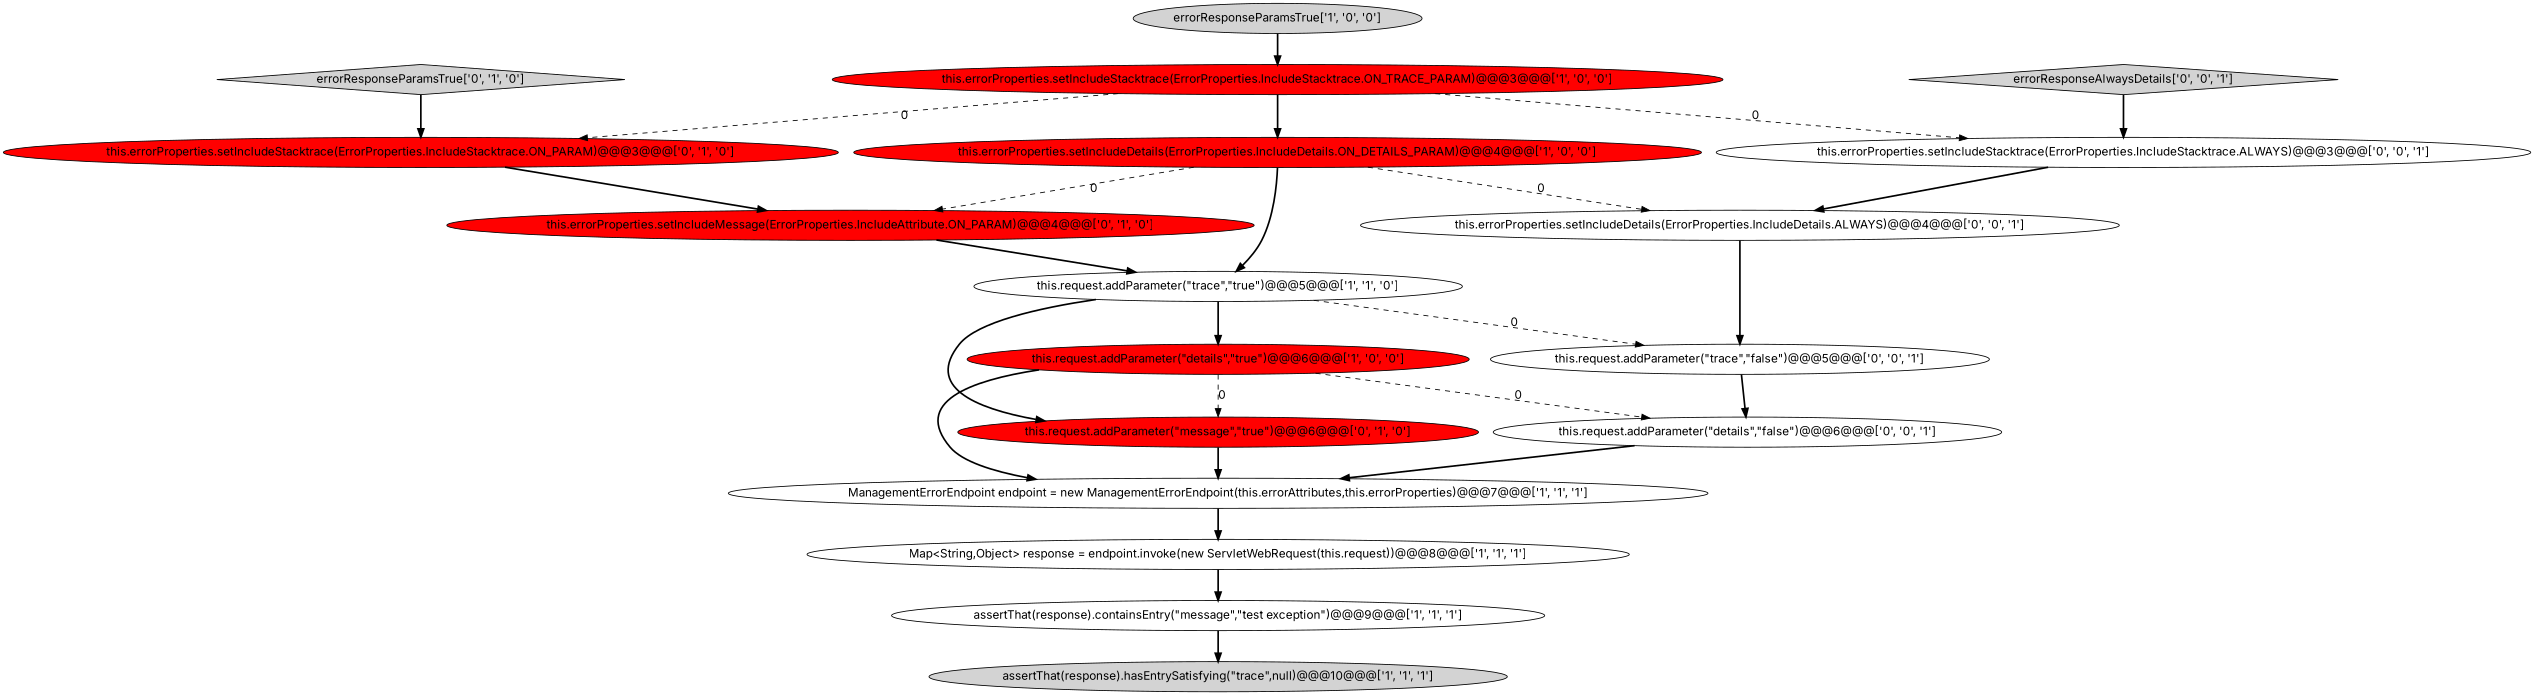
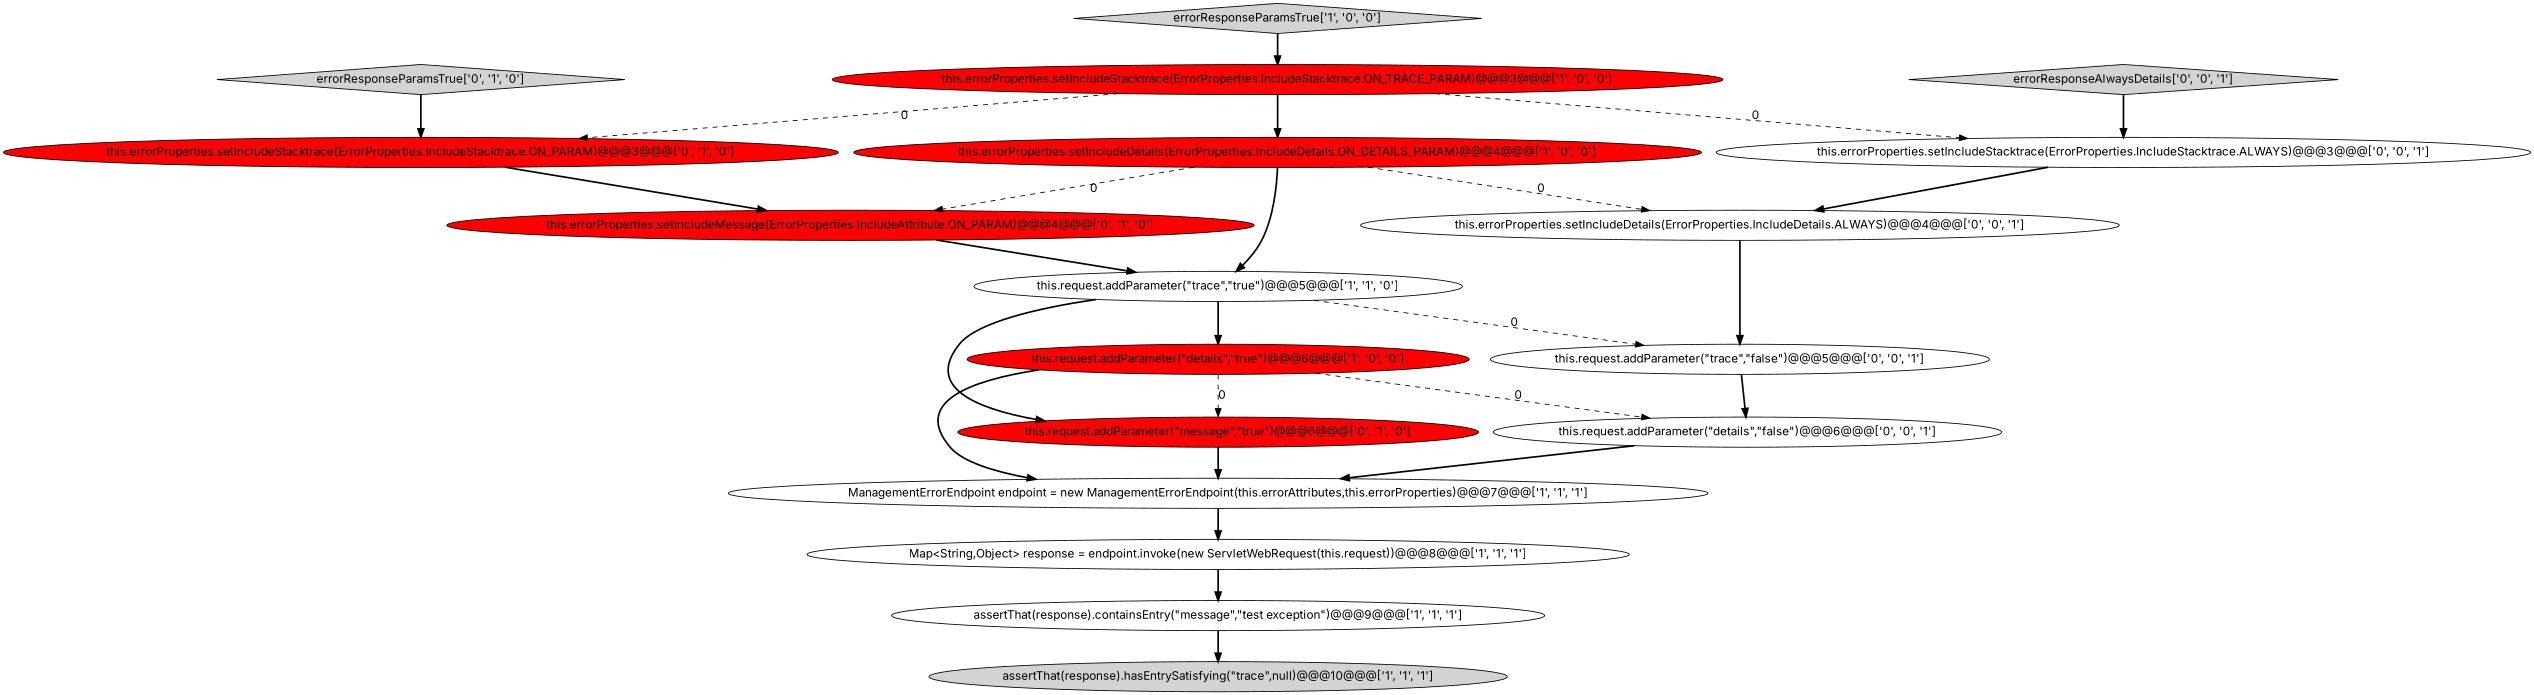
node "errorResponseParamsTrue['1', '0', '0']": shape ellipse -> diamond
